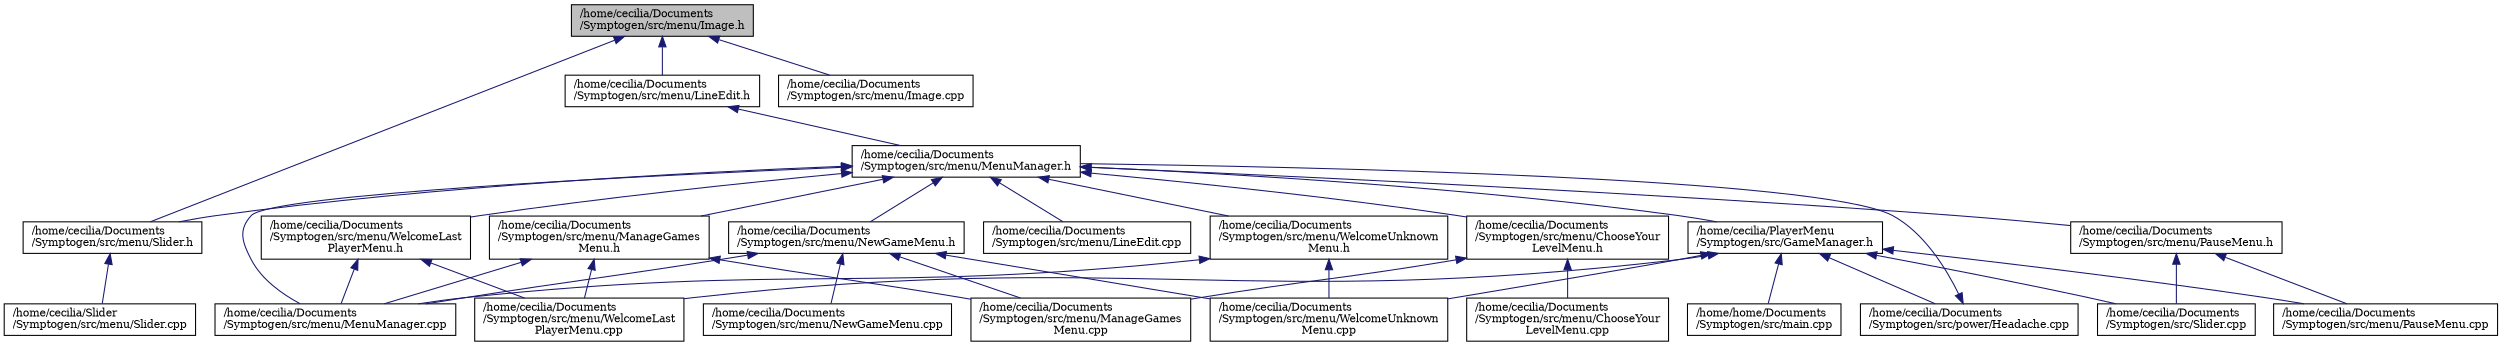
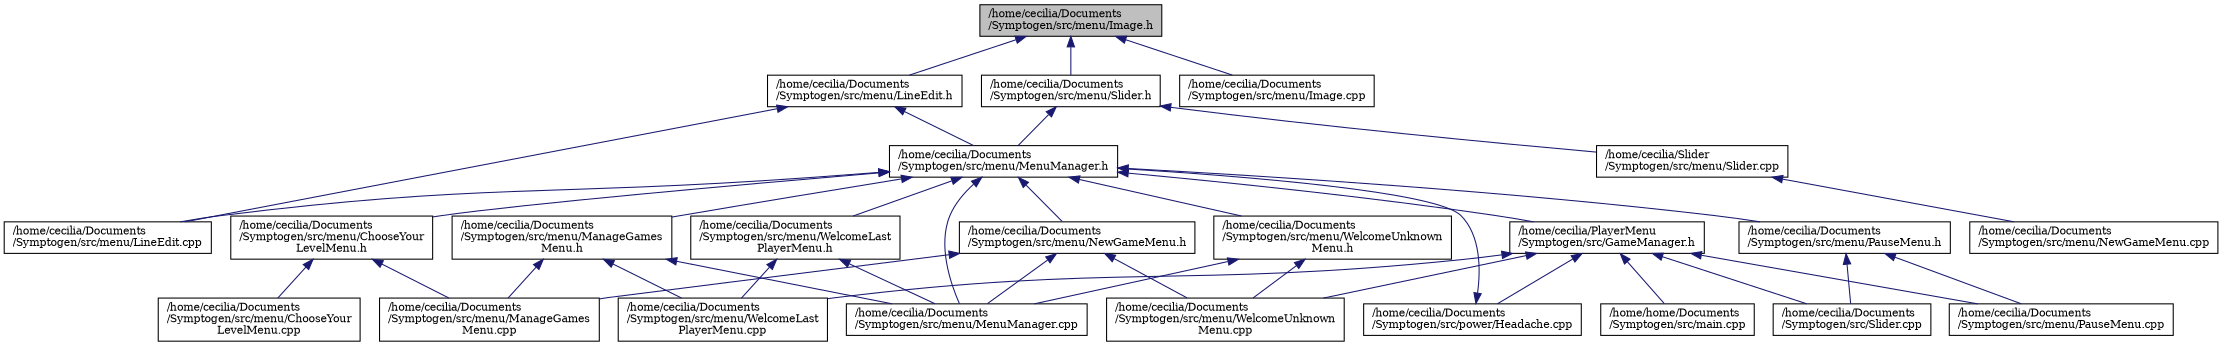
edge "/home/cecilia/Documents /Symptogen/src/menu/LineEdit.cpp" -> "/home/cecilia/Documents /Symptogen/src/menu/LineEdit.h": added
edge "/home/cecilia/Documents /Symptogen/src/menu/Slider.h" -> "/home/cecilia/Documents /Symptogen/src/menu/MenuManager.h": reversed
edge "/home/cecilia/Documents /Symptogen/src/menu/NewGameMenu.cpp" -> "/home/cecilia/Documents /Symptogen/src/menu/NewGameMenu.h": now "/home/cecilia/Documents /Symptogen/src/menu/NewGameMenu.cpp" -> "/home/cecilia/Slider /Symptogen/src/menu/Slider.cpp"
